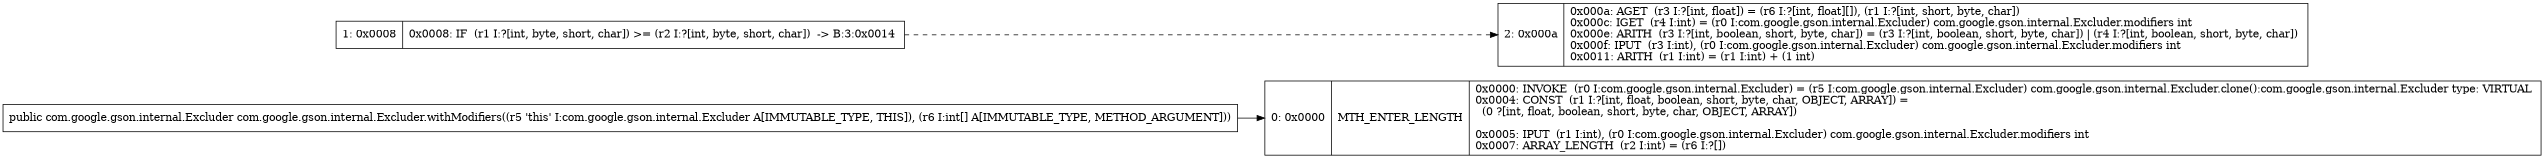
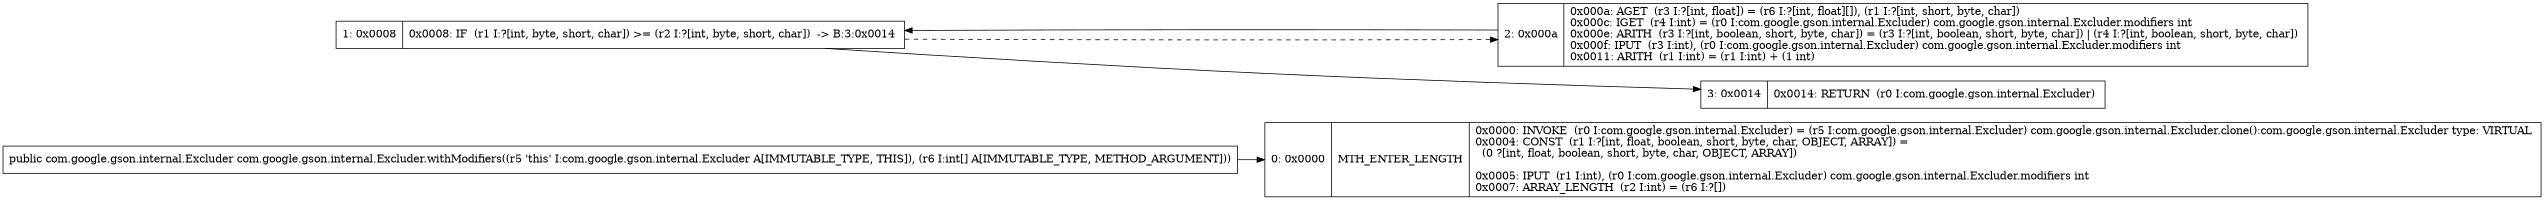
edge "2: 0x000a" -> "1: 0x0008": added
node "3: 0x0014": added
